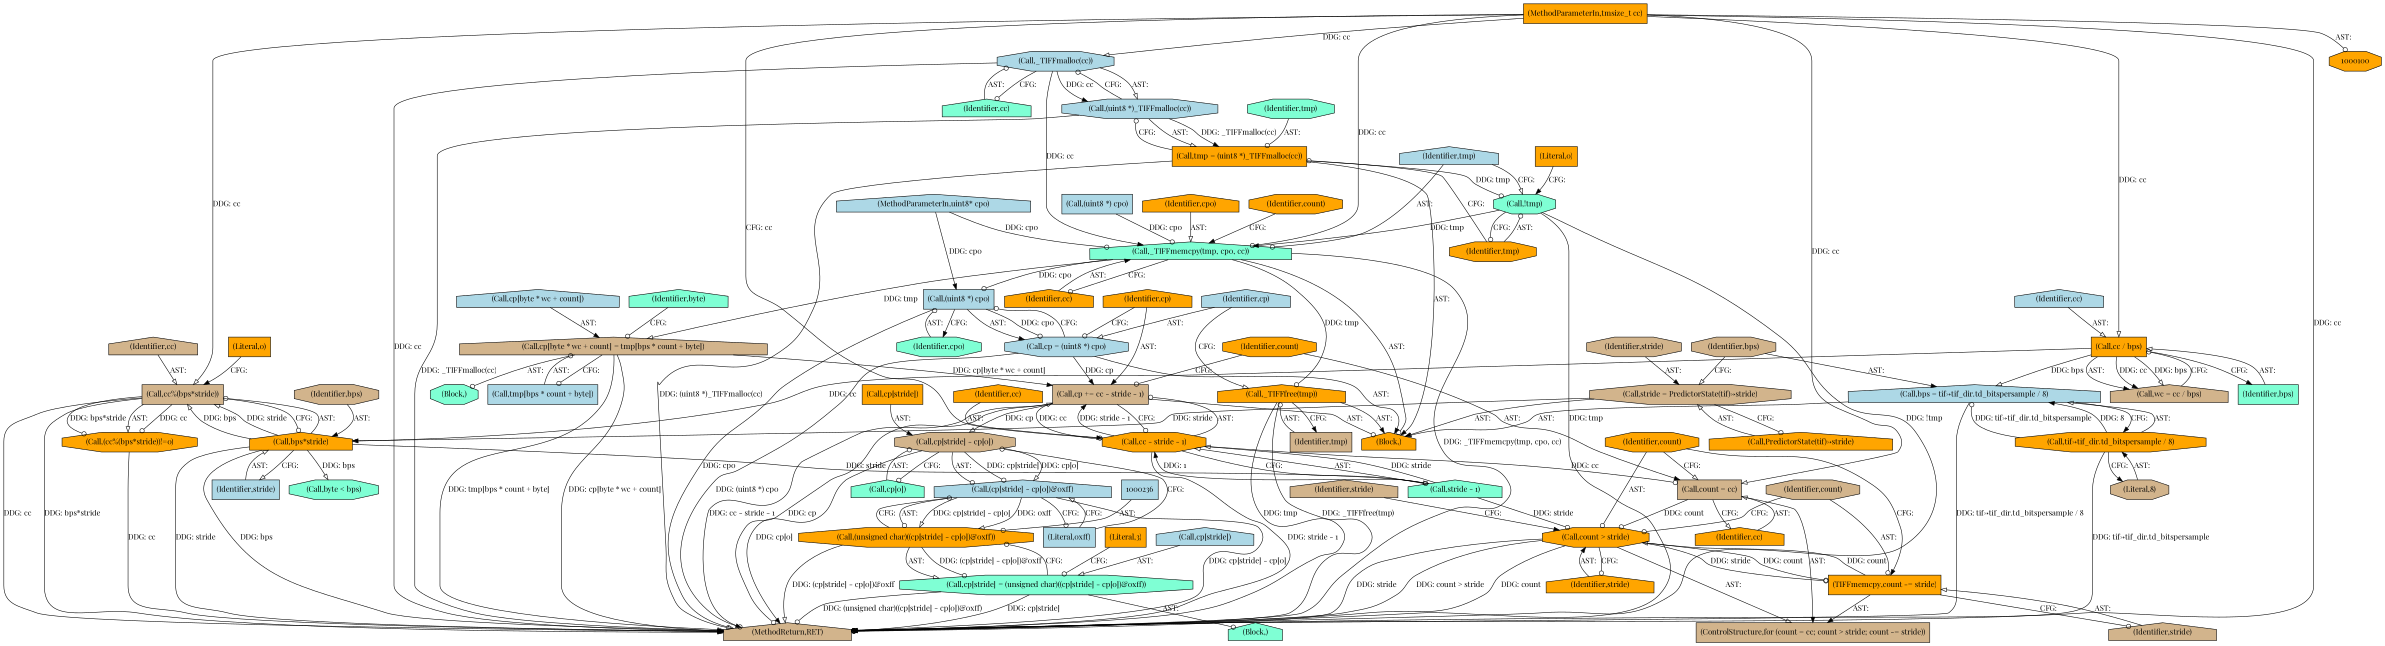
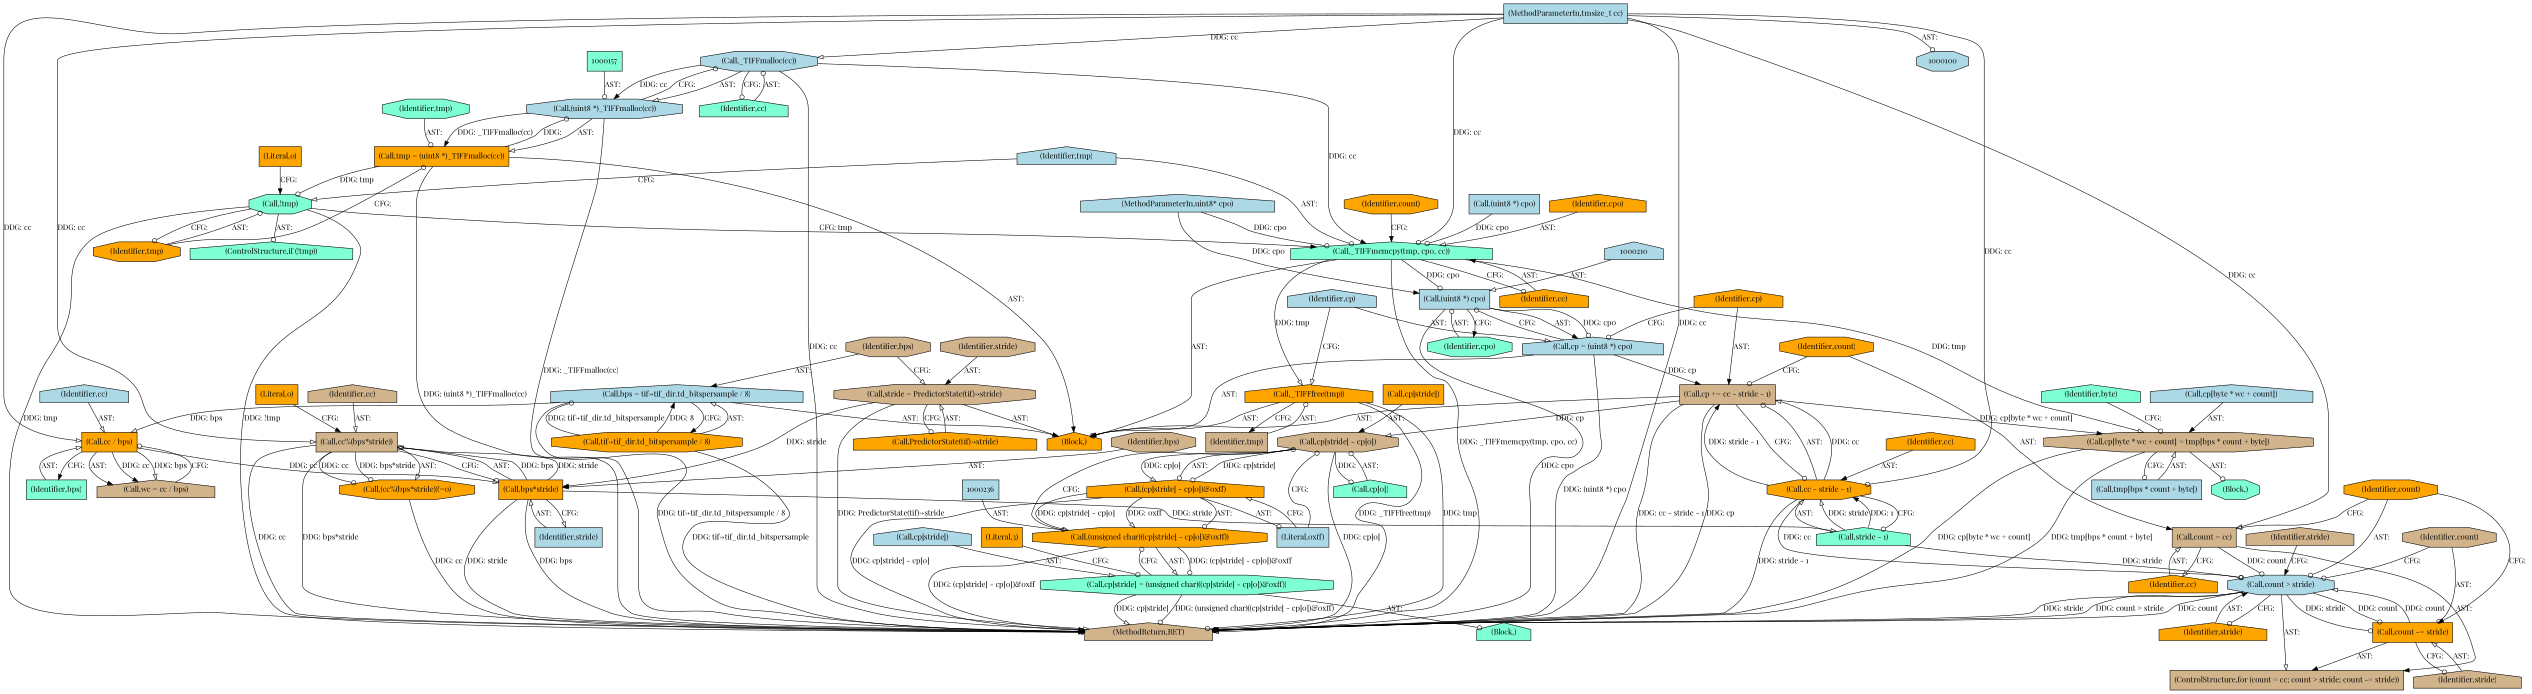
node "(MethodParameterIn,tmsize_t cc)": fillcolor orange -> lightblue
node "1000157": added
node "1000100": fillcolor orange -> lightblue
edge "(Call,tmp = (uint8 *)_TIFFmalloc(cc))" -> "(Call,(uint8 *)_TIFFmalloc(cc))": label "CFG: " -> "DDG: "
edge "(MethodParameterIn,tmsize_t cc)" -> "(Call,cc - stride - 1)": label "CFG: cc" -> "DDG: cc"
edge "(Call,!tmp)" -> "(Call,_TIFFmemcpy(tmp, cp0, cc))": label "DDG: tmp" -> "CFG: tmp"
node "(ControlStructure,if (!tmp))": added
node "1000210": added
edge "(Call,_TIFFmemcpy(tmp, cp0, cc))" -> "(Call,_TIFFfree(tmp))": arrowhead odot -> onormal
node "(Call,cp[byte * wc + count] = tmp[bps * count + byte])": shape house -> octagon
node "(Call,cp = (uint8 *) cp0)": shape octagon -> house
edge "(Call,tmp[bps * count + byte])" -> "(Call,cp[byte * wc + count] = tmp[bps * count + byte])": arrowhead odot -> onormal
edge "(Call,cp[byte * wc + count] = tmp[bps * count + byte])" -> "(Call,cp += cc - stride - 1)": reversed
edge "(Call,cc / bps)" -> "(Call,bps = tif->tif_dir.td_bitspersample / 8)": reversed
node "(Call,bps*stride)": shape house -> box
edge "(Call,cc - stride - 1)" -> "(Call,count = cc)": now "(Call,cc - stride - 1)" -> "(Call,count > stride)"
edge "(Call,cp[stride] - cp[0])" -> "(Call,cp[0])": label "CFG: " -> "DDG: "
node "(Call,byte < bps)": removed
node "(Call,(cp[stride] - cp[0])&0xff)": fillcolor lightblue -> orange
node "(Literal,8)": removed
edge "(Call,(unsigned char)((cp[stride] - cp[0])&0xff))" -> "(Call,(cp[stride] - cp[0])&0xff)": now "(Call,(unsigned char)((cp[stride] - cp[0])&0xff))" -> "(Call,cp[stride] - cp[0])"
edge "(Call,(cp[stride] - cp[0])&0xff)" -> "(Literal,0xff)": label "CFG: " -> "AST: "
edge "1000236" -> "(Call,(unsigned char)((cp[stride] - cp[0])&0xff))": arrowhead odot -> onormal
node "(Call,count > stride)": fillcolor orange -> lightblue
node "(TIFFmemcpy,count -= stride)": label "(TIFFmemcpy,count -= stride)" -> "(Call,count -= stride)"
edge "(Call,stride = PredictorState(tif)->stride)" -> "(MethodReturn,RET)": added, label "DDG: PredictorState(tif)->stride"
